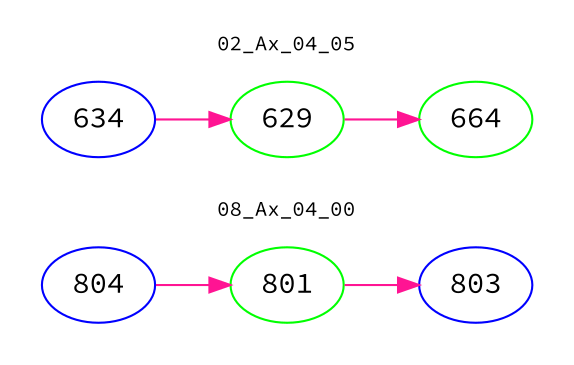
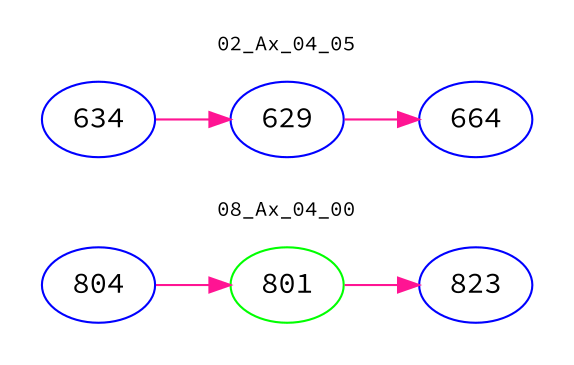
node "629": color green -> blue
node "664": color green -> blue
node "803": label "803" -> "823"
